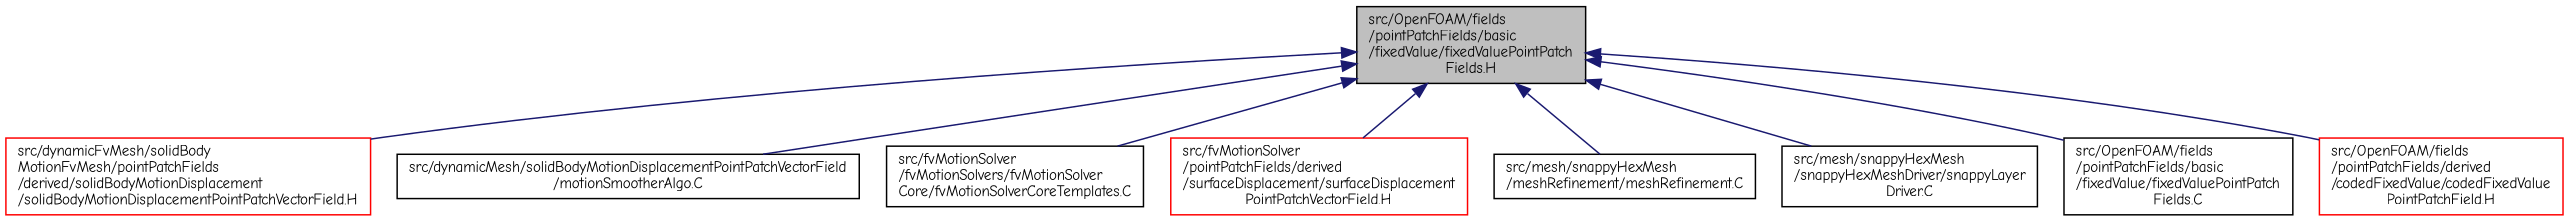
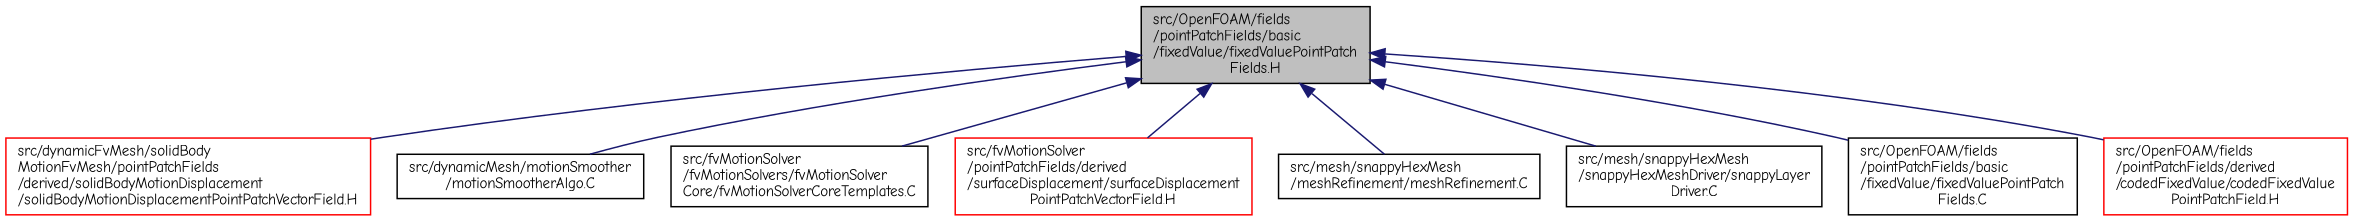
node "src/dynamicMesh/solidBodyMotionDisplacementPointPatchVectorField /motionSmootherAlgo.C": label "src/dynamicMesh/solidBodyMotionDisplacementPointPatchVectorField /motionSmootherAlgo.C" -> "src/dynamicMesh/motionSmoother /motionSmootherAlgo.C"
